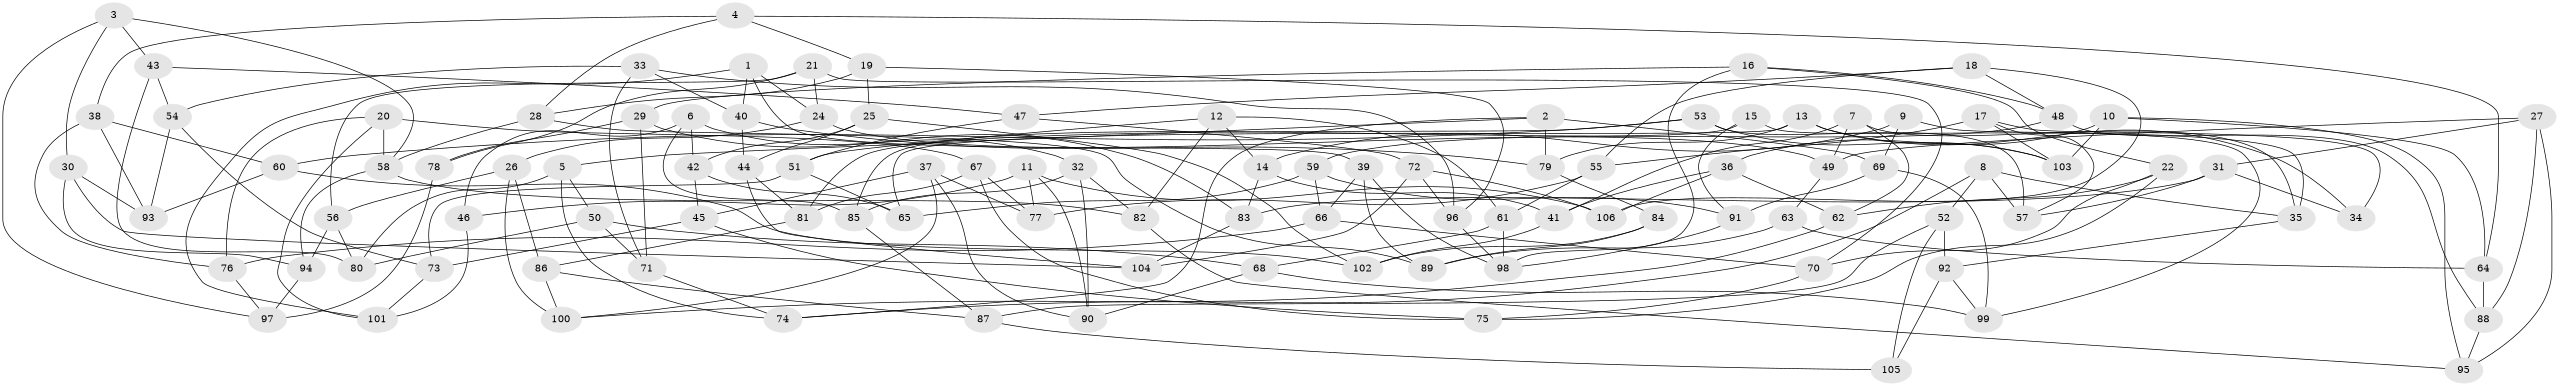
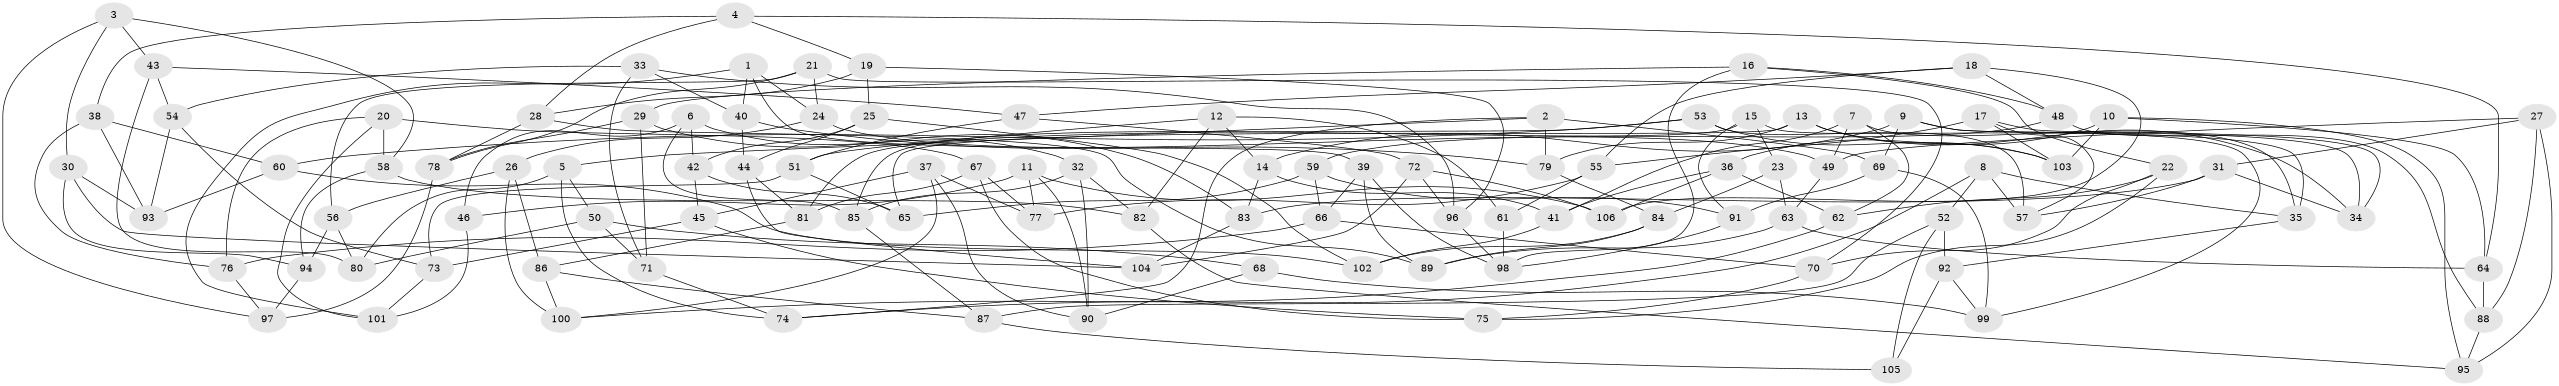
edge "9" -- "34": added
edge "28" -- "58": now "28" -- "78"
node "23": added
edge "61" -- "68": removed
